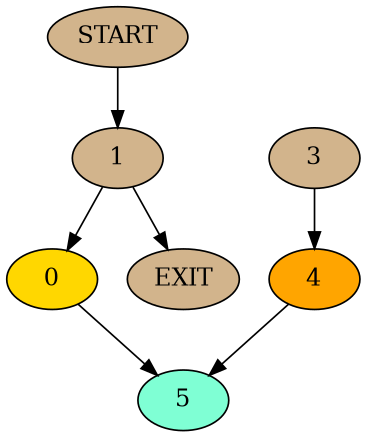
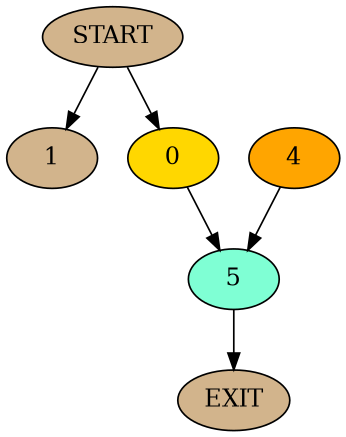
node "3": removed
edge "1" -> "0": now "START" -> "0"
edge "1" -> "EXIT": now "5" -> "EXIT"
